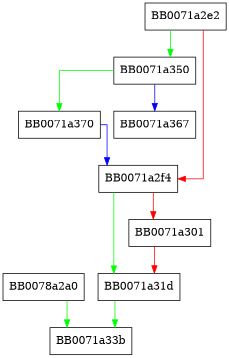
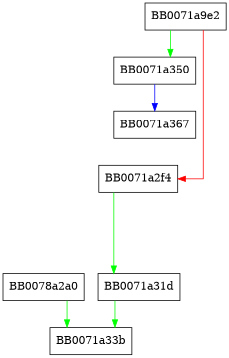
node "BB0071a2e2": label "BB0071a2e2" -> "BB0071a9e2"
node "BB0071a370": removed
node "BB0071a301": removed
